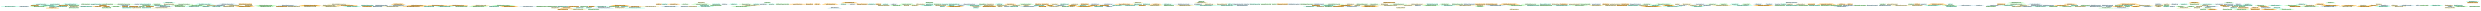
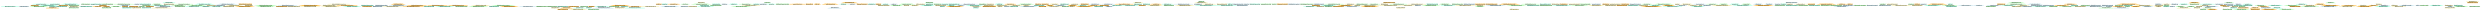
node "org.codehaus.jackson:jackson-mapper-asl:jar:1.9.2:provided": fillcolor aquamarine -> khaki
